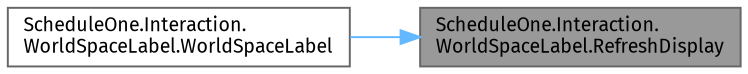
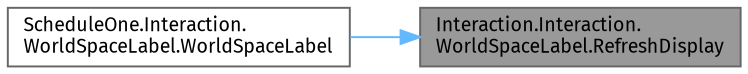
node "ScheduleOne.Interaction. WorldSpaceLabel.RefreshDisplay": label "ScheduleOne.Interaction. WorldSpaceLabel.RefreshDisplay" -> "Interaction.Interaction. WorldSpaceLabel.RefreshDisplay"
